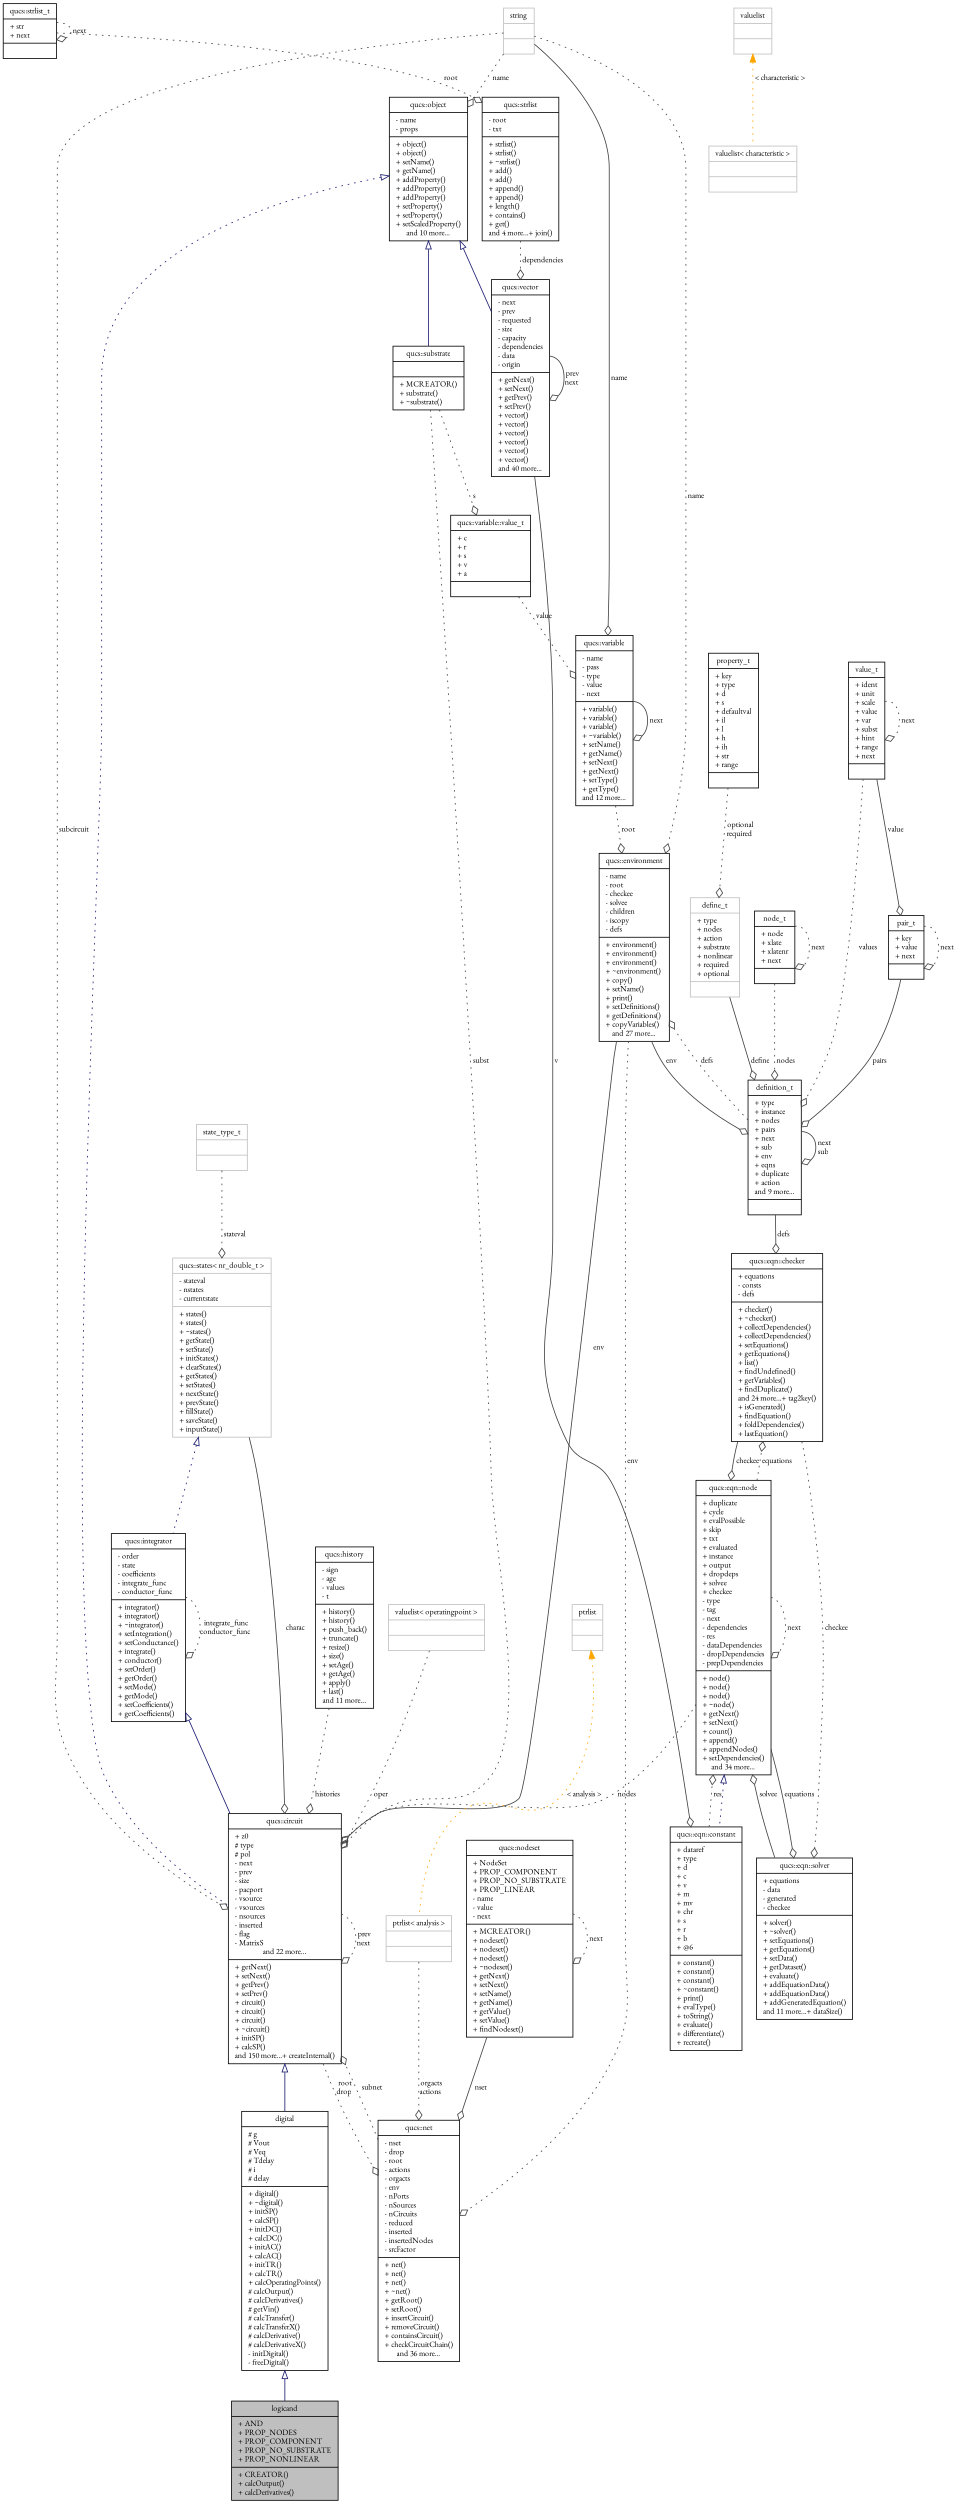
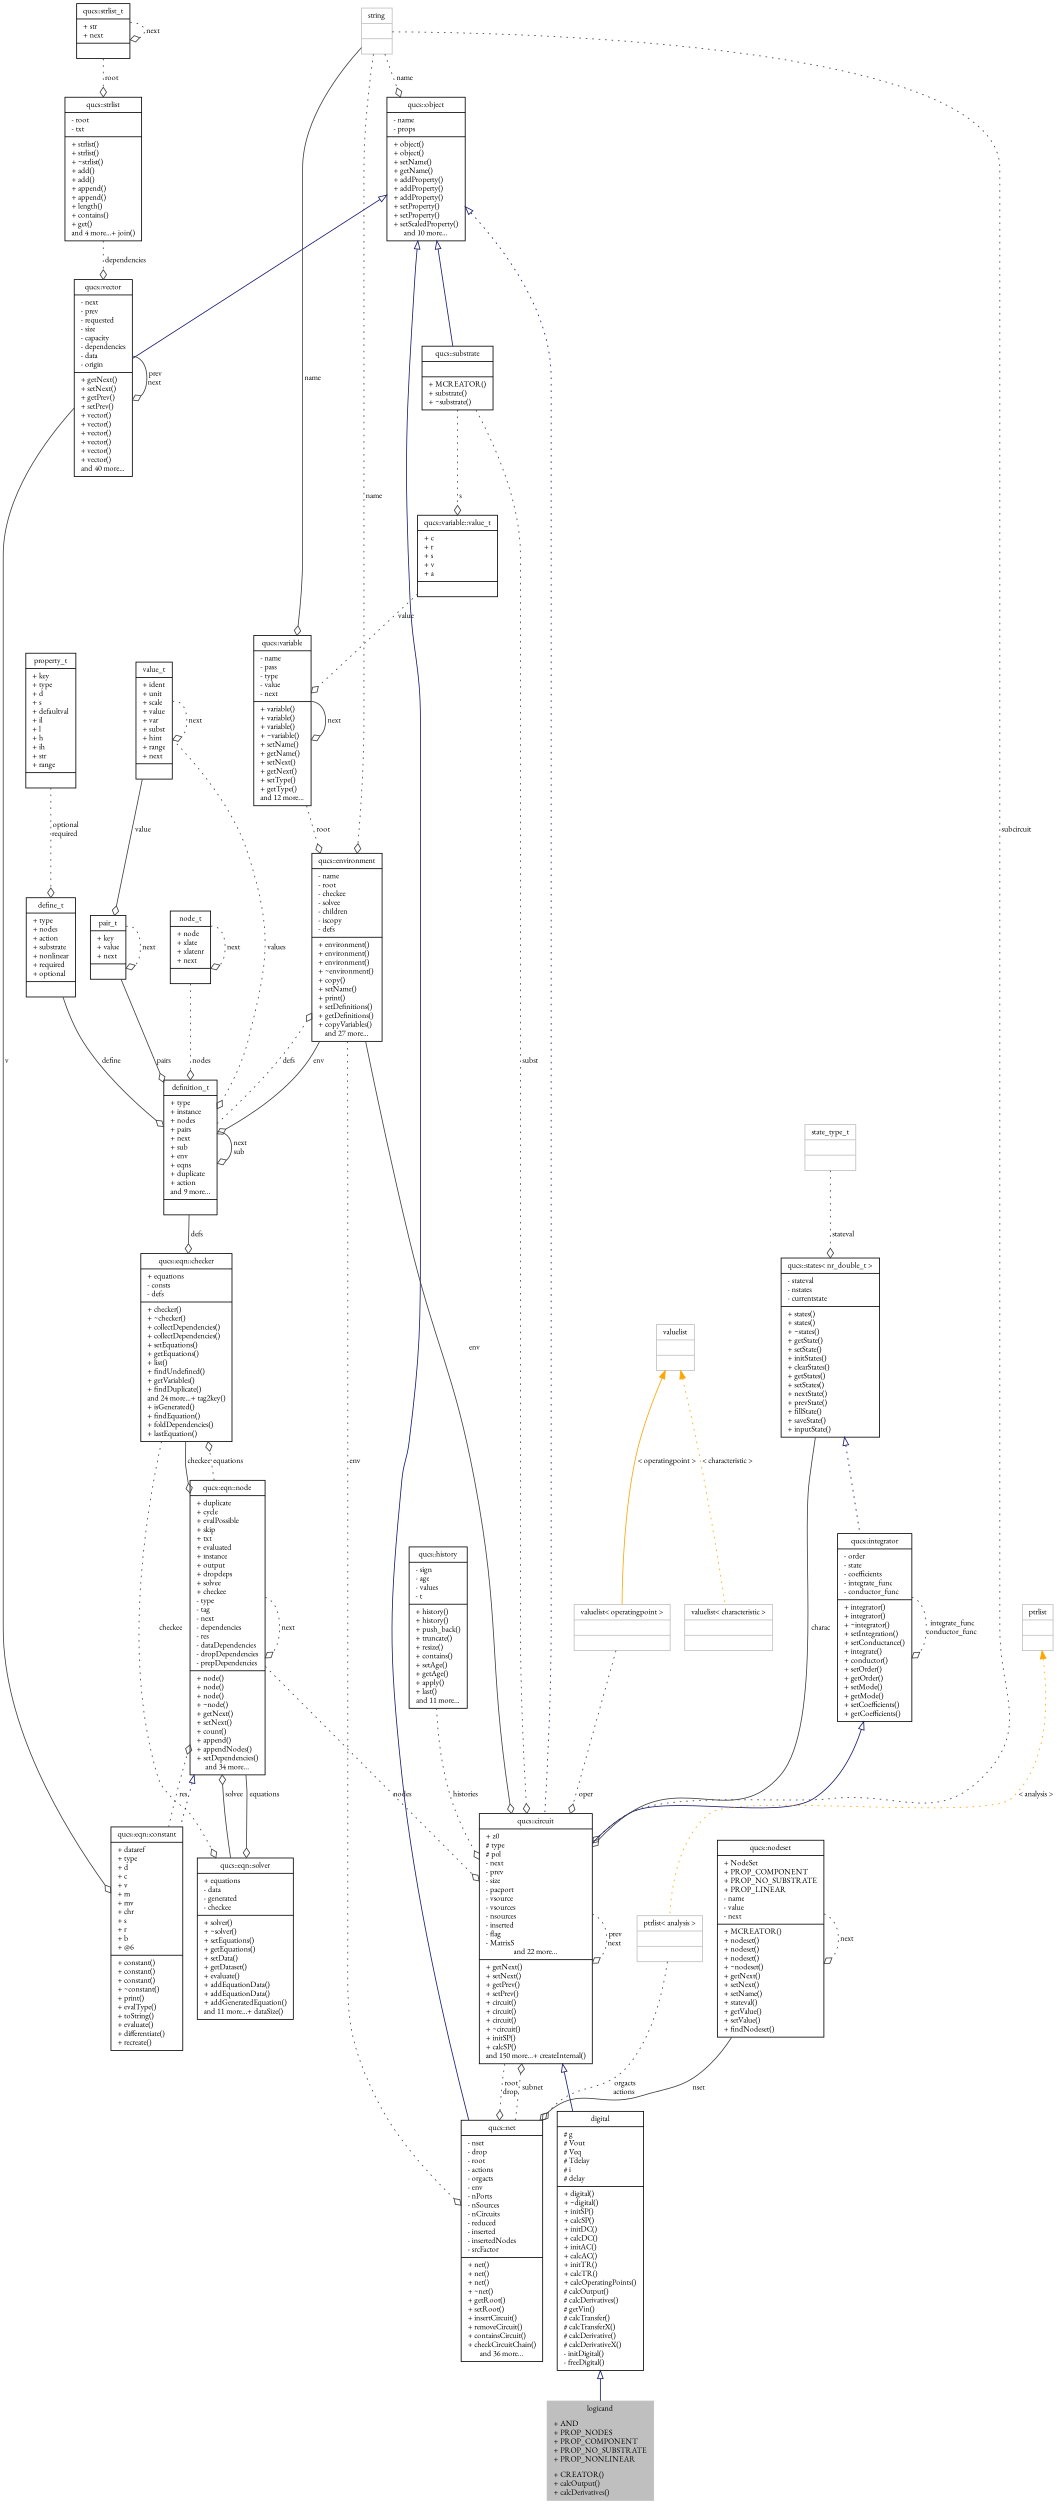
node "define_t": color grey75 -> black
edge "qucs::net" -> "qucs::object": added
node "qucs::states< nr_double_t >": color grey75 -> black
edge "valuelist< operatingpoint >" -> "valuelist": added, label "< operatingpoint >"
node "qucs::history": text "+ size()" -> "+ contains()"
node "qucs::nodeset": text "+ getName()" -> "+ stateval()"
node "logicand": color black -> grey75
